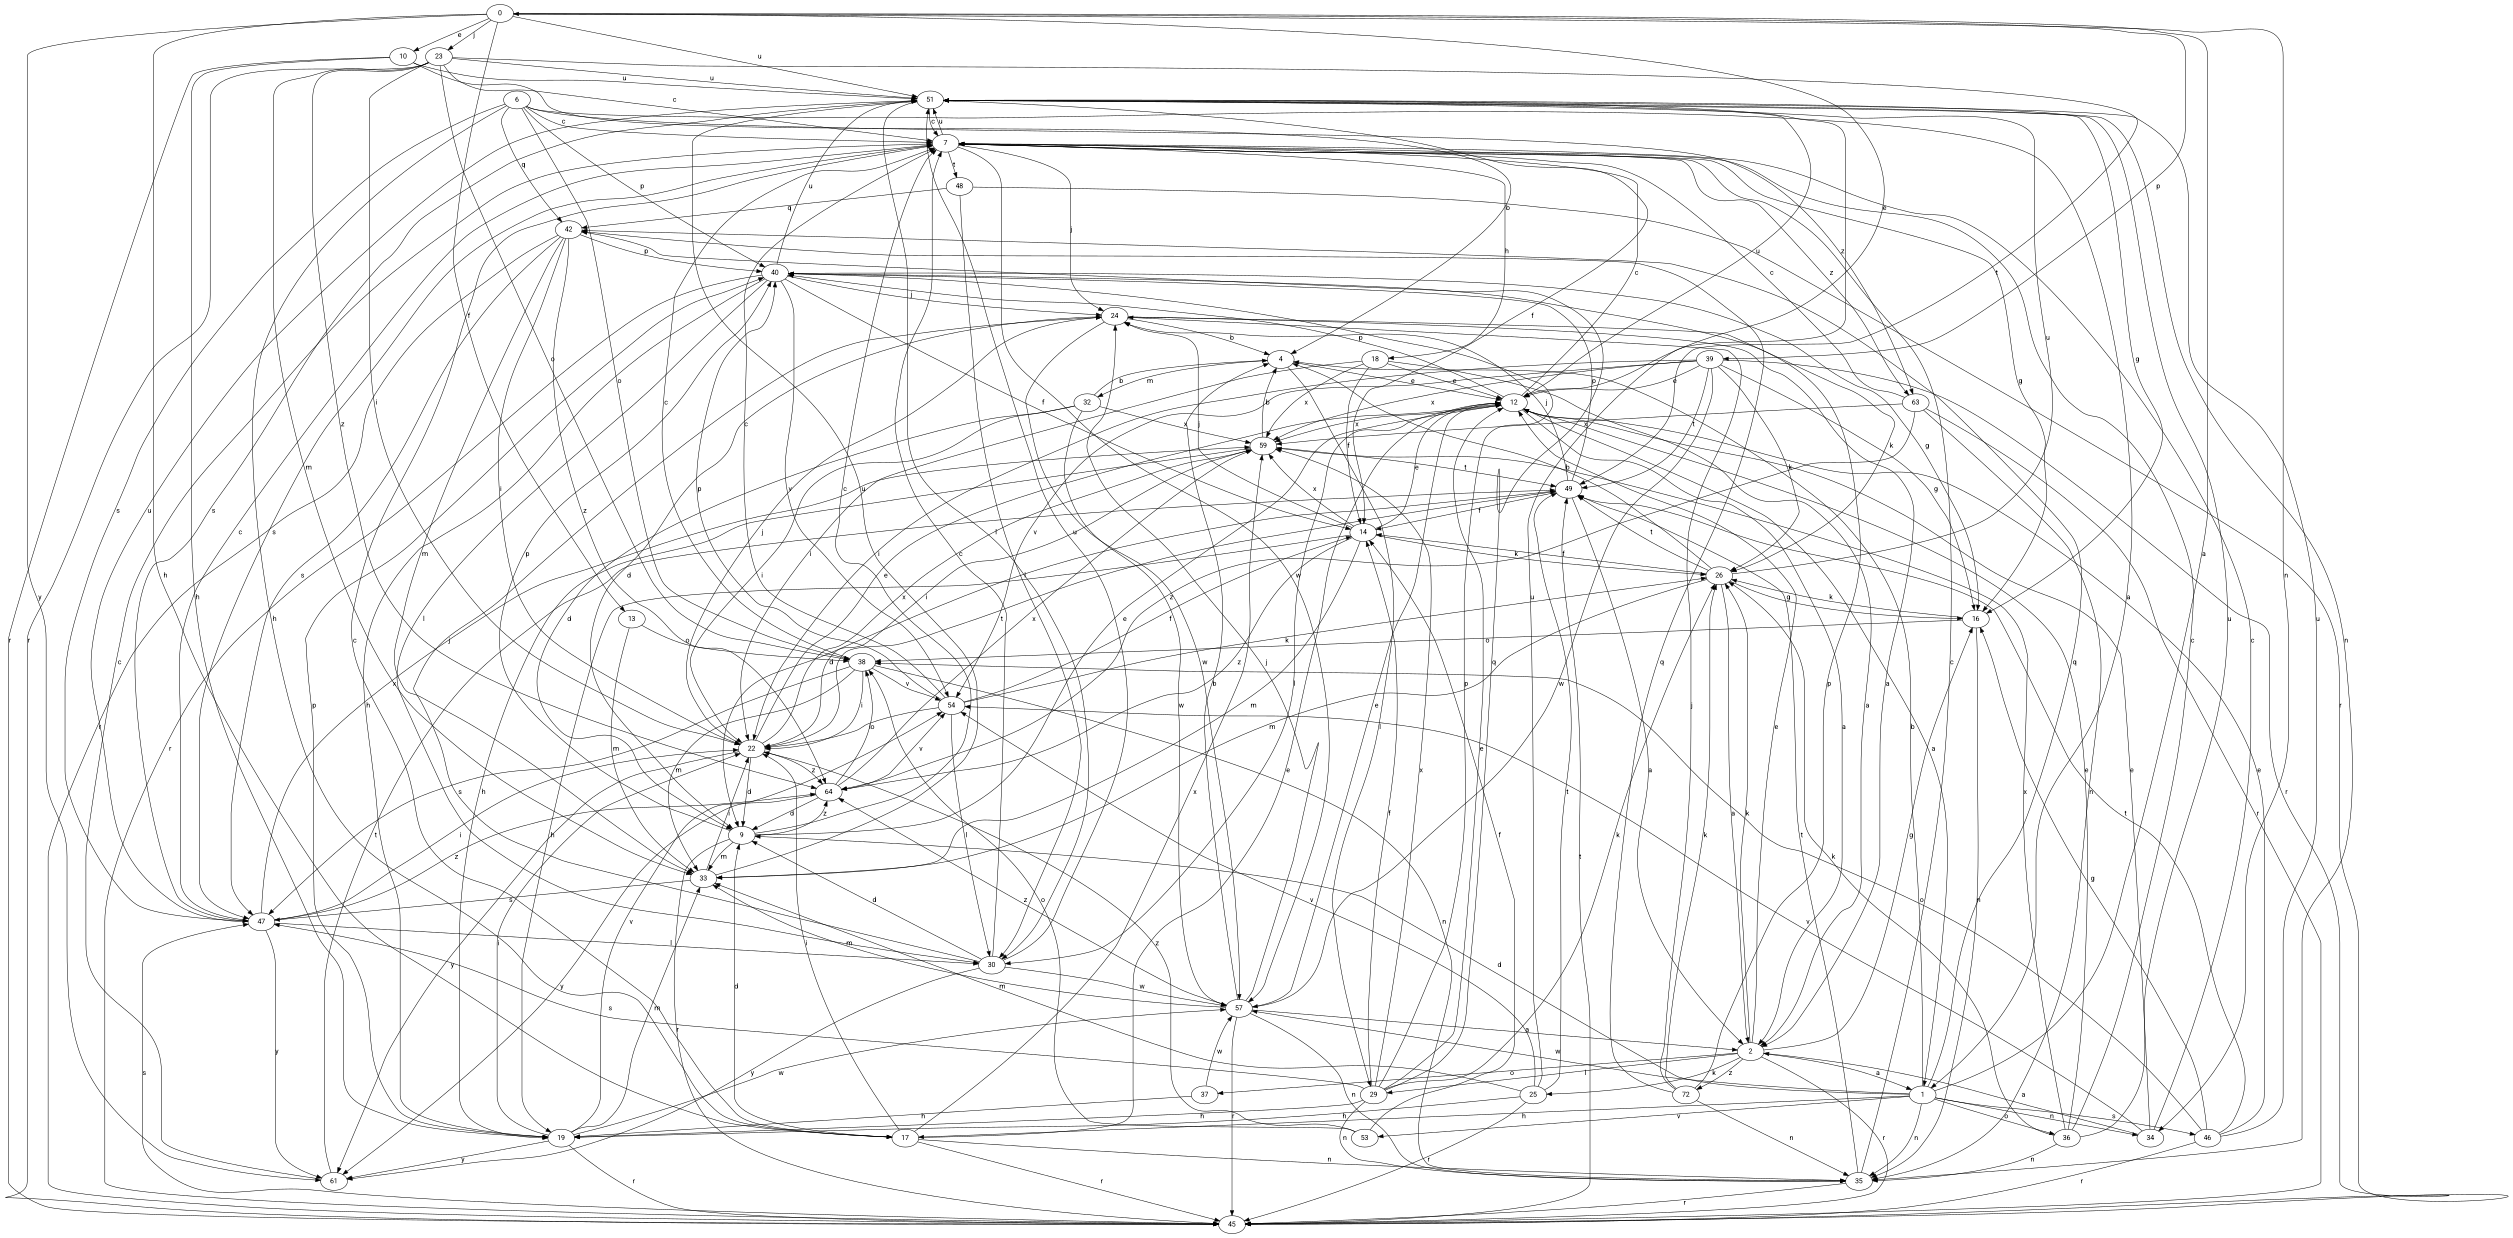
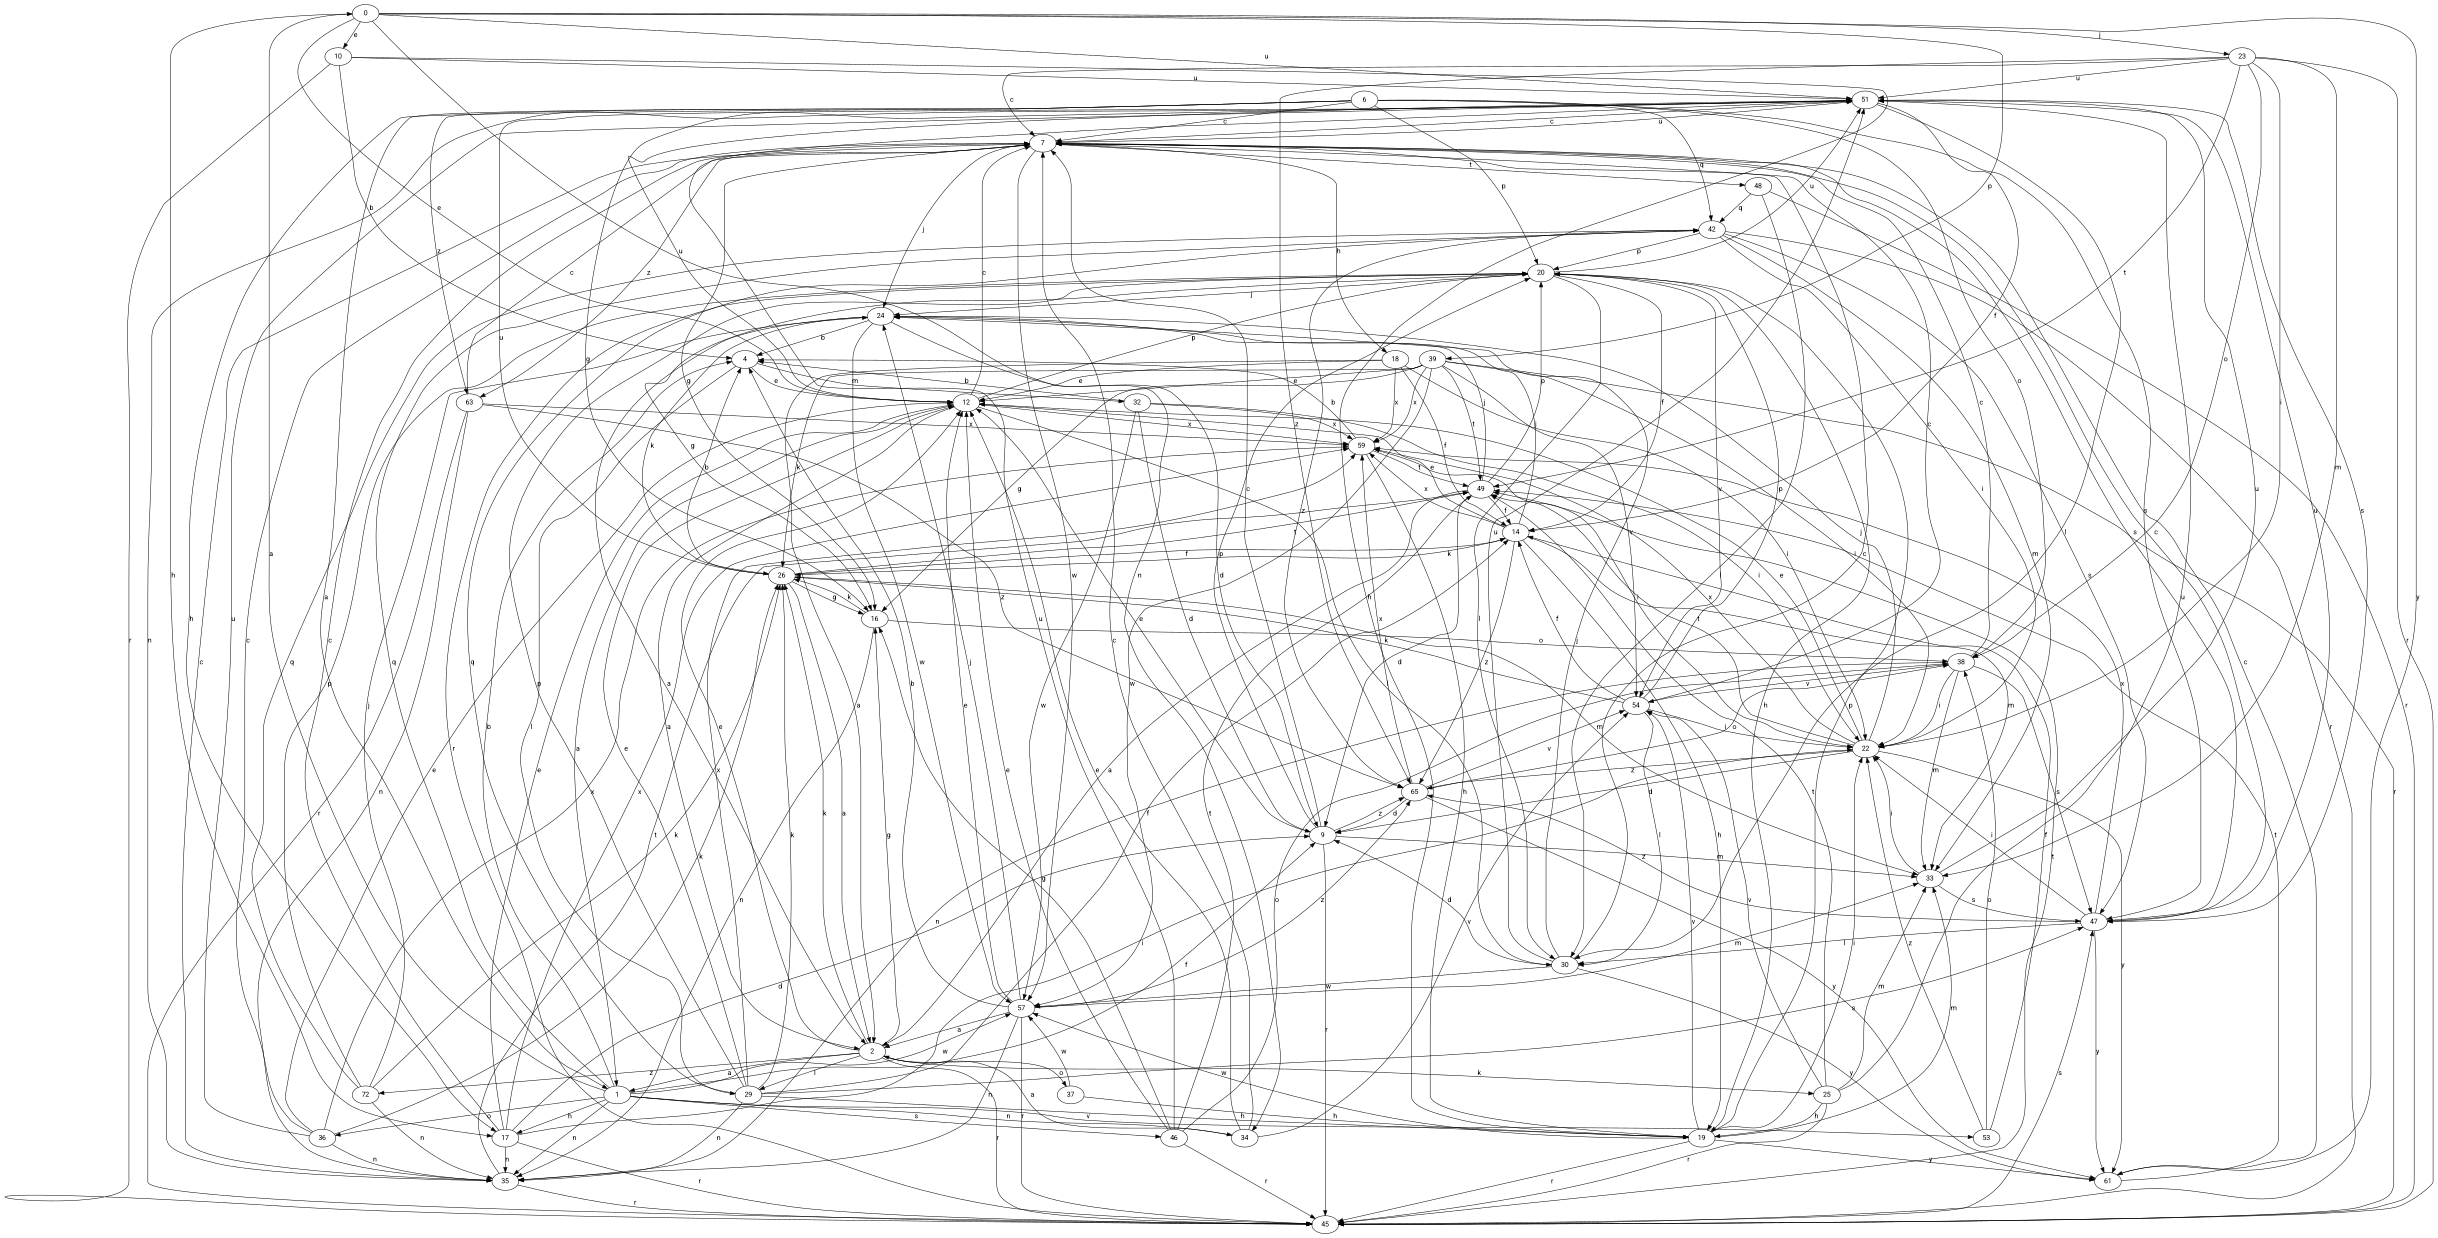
node "40": label "40" -> "20"
node "13": removed
node "64": label "64" -> "65"
edge "1" -> "9": label "d" -> "f"
